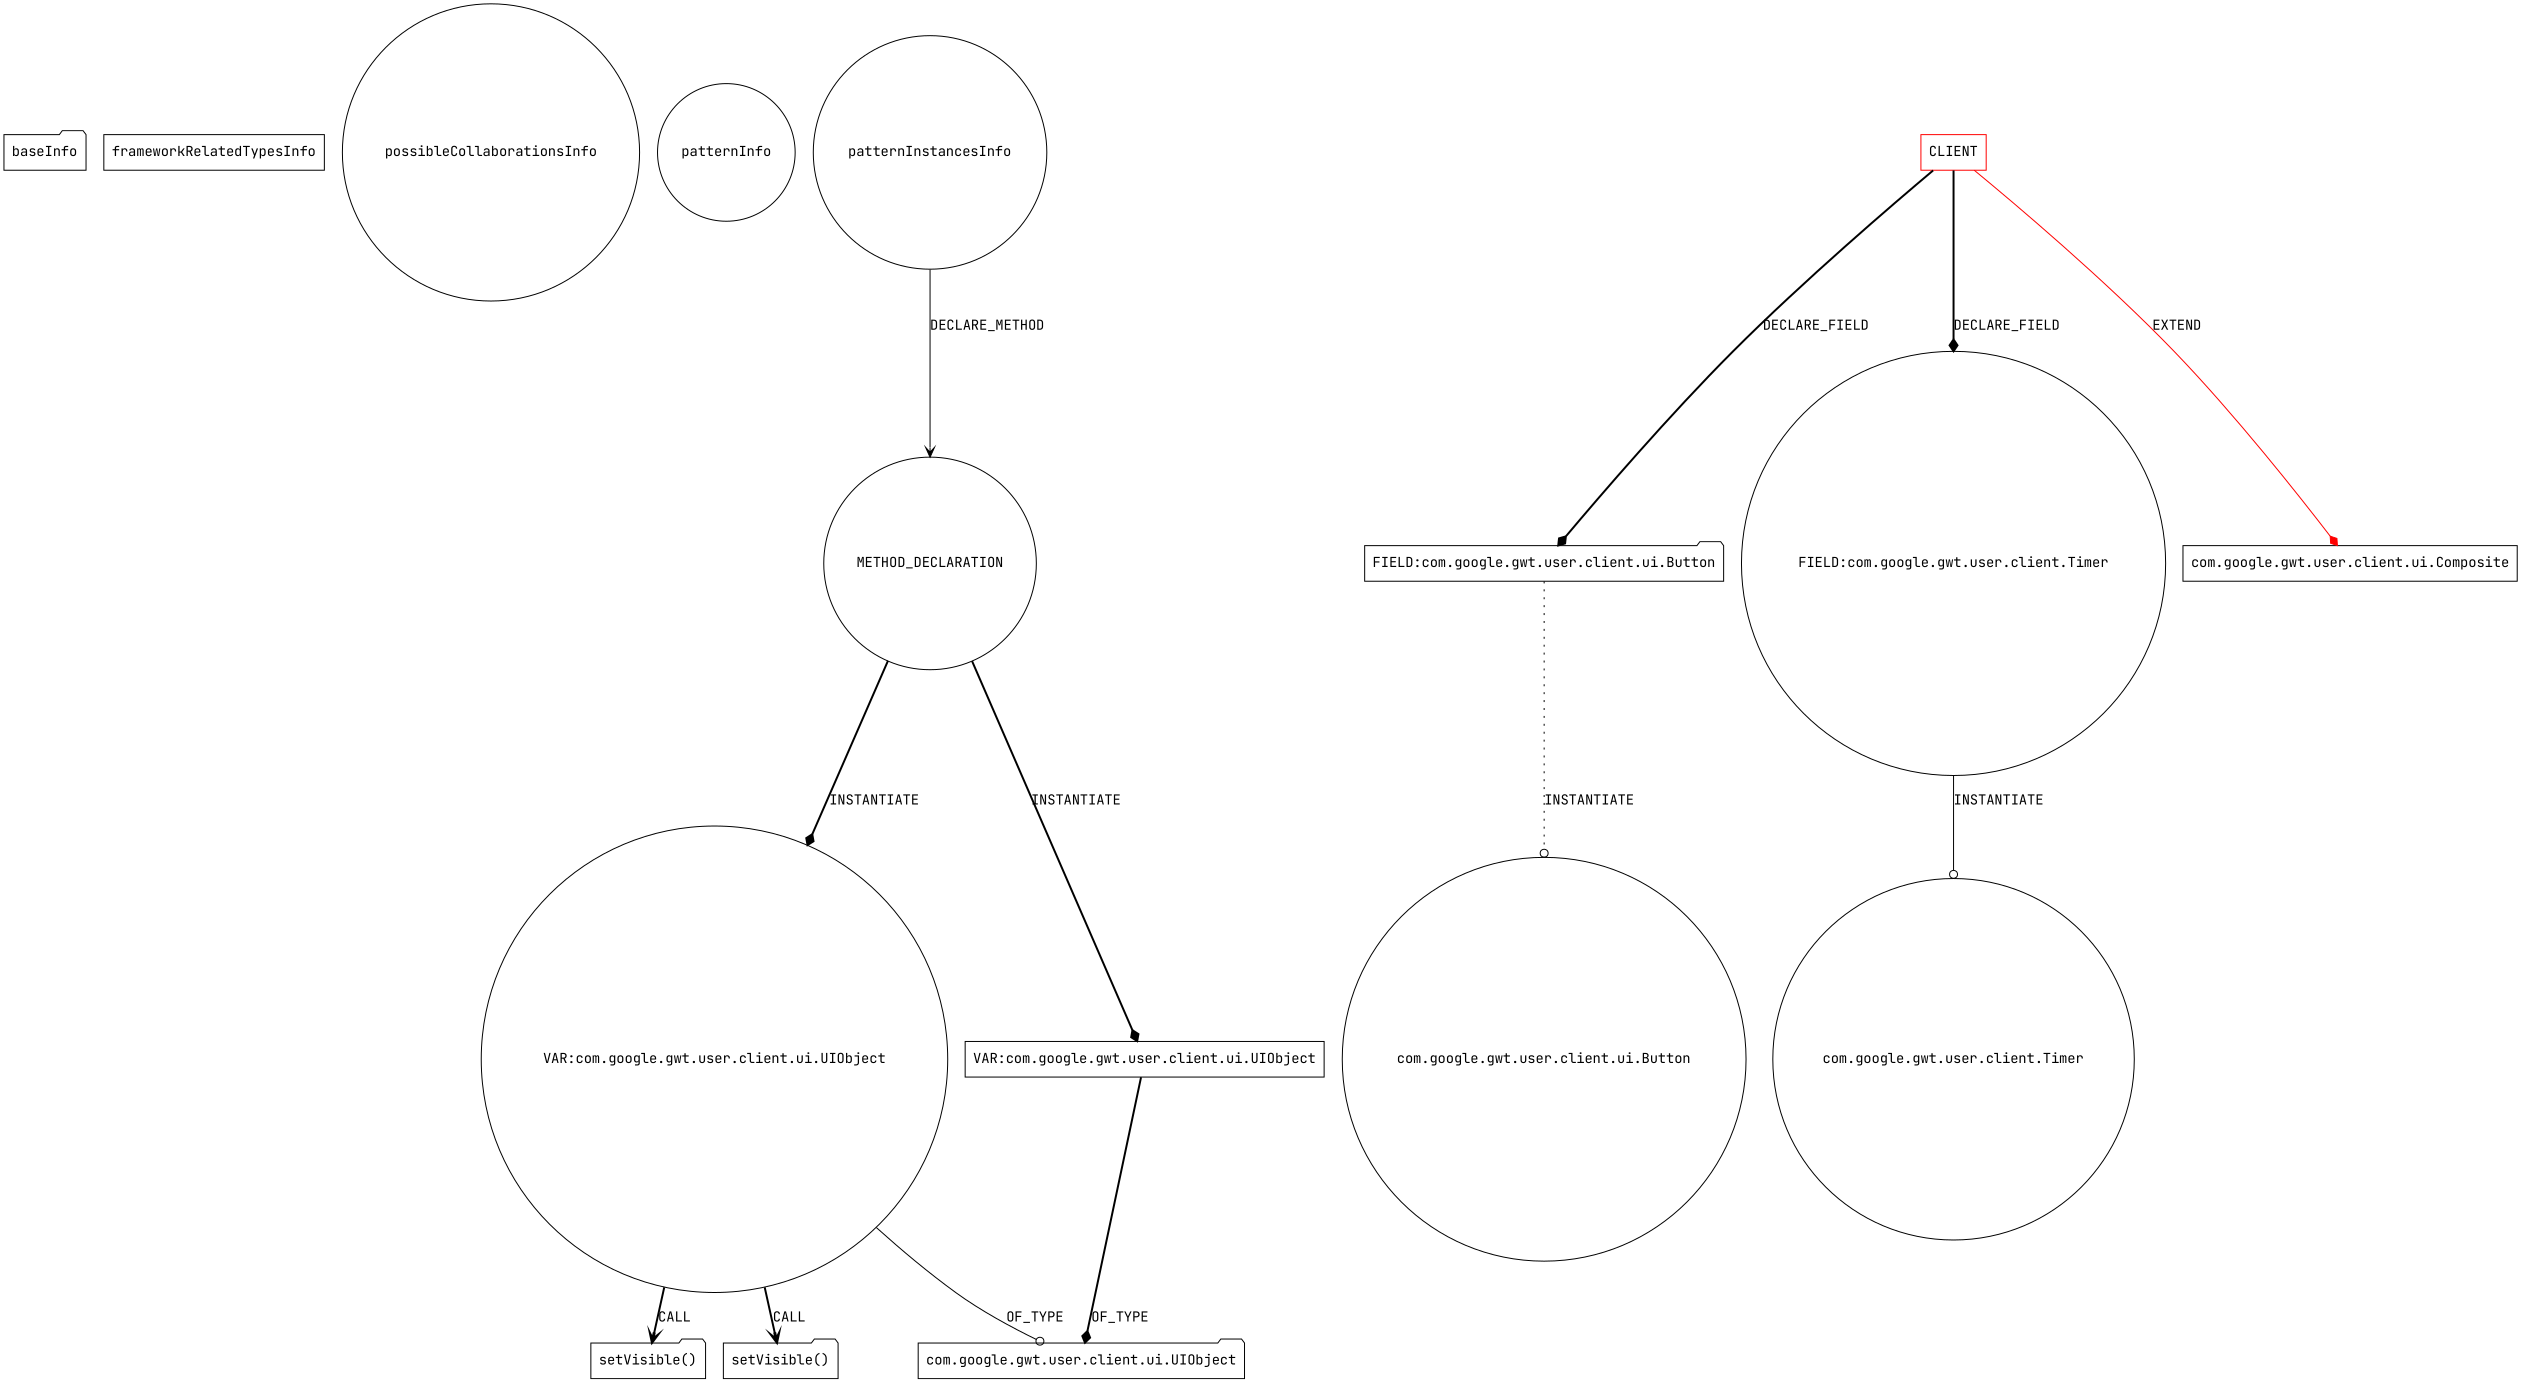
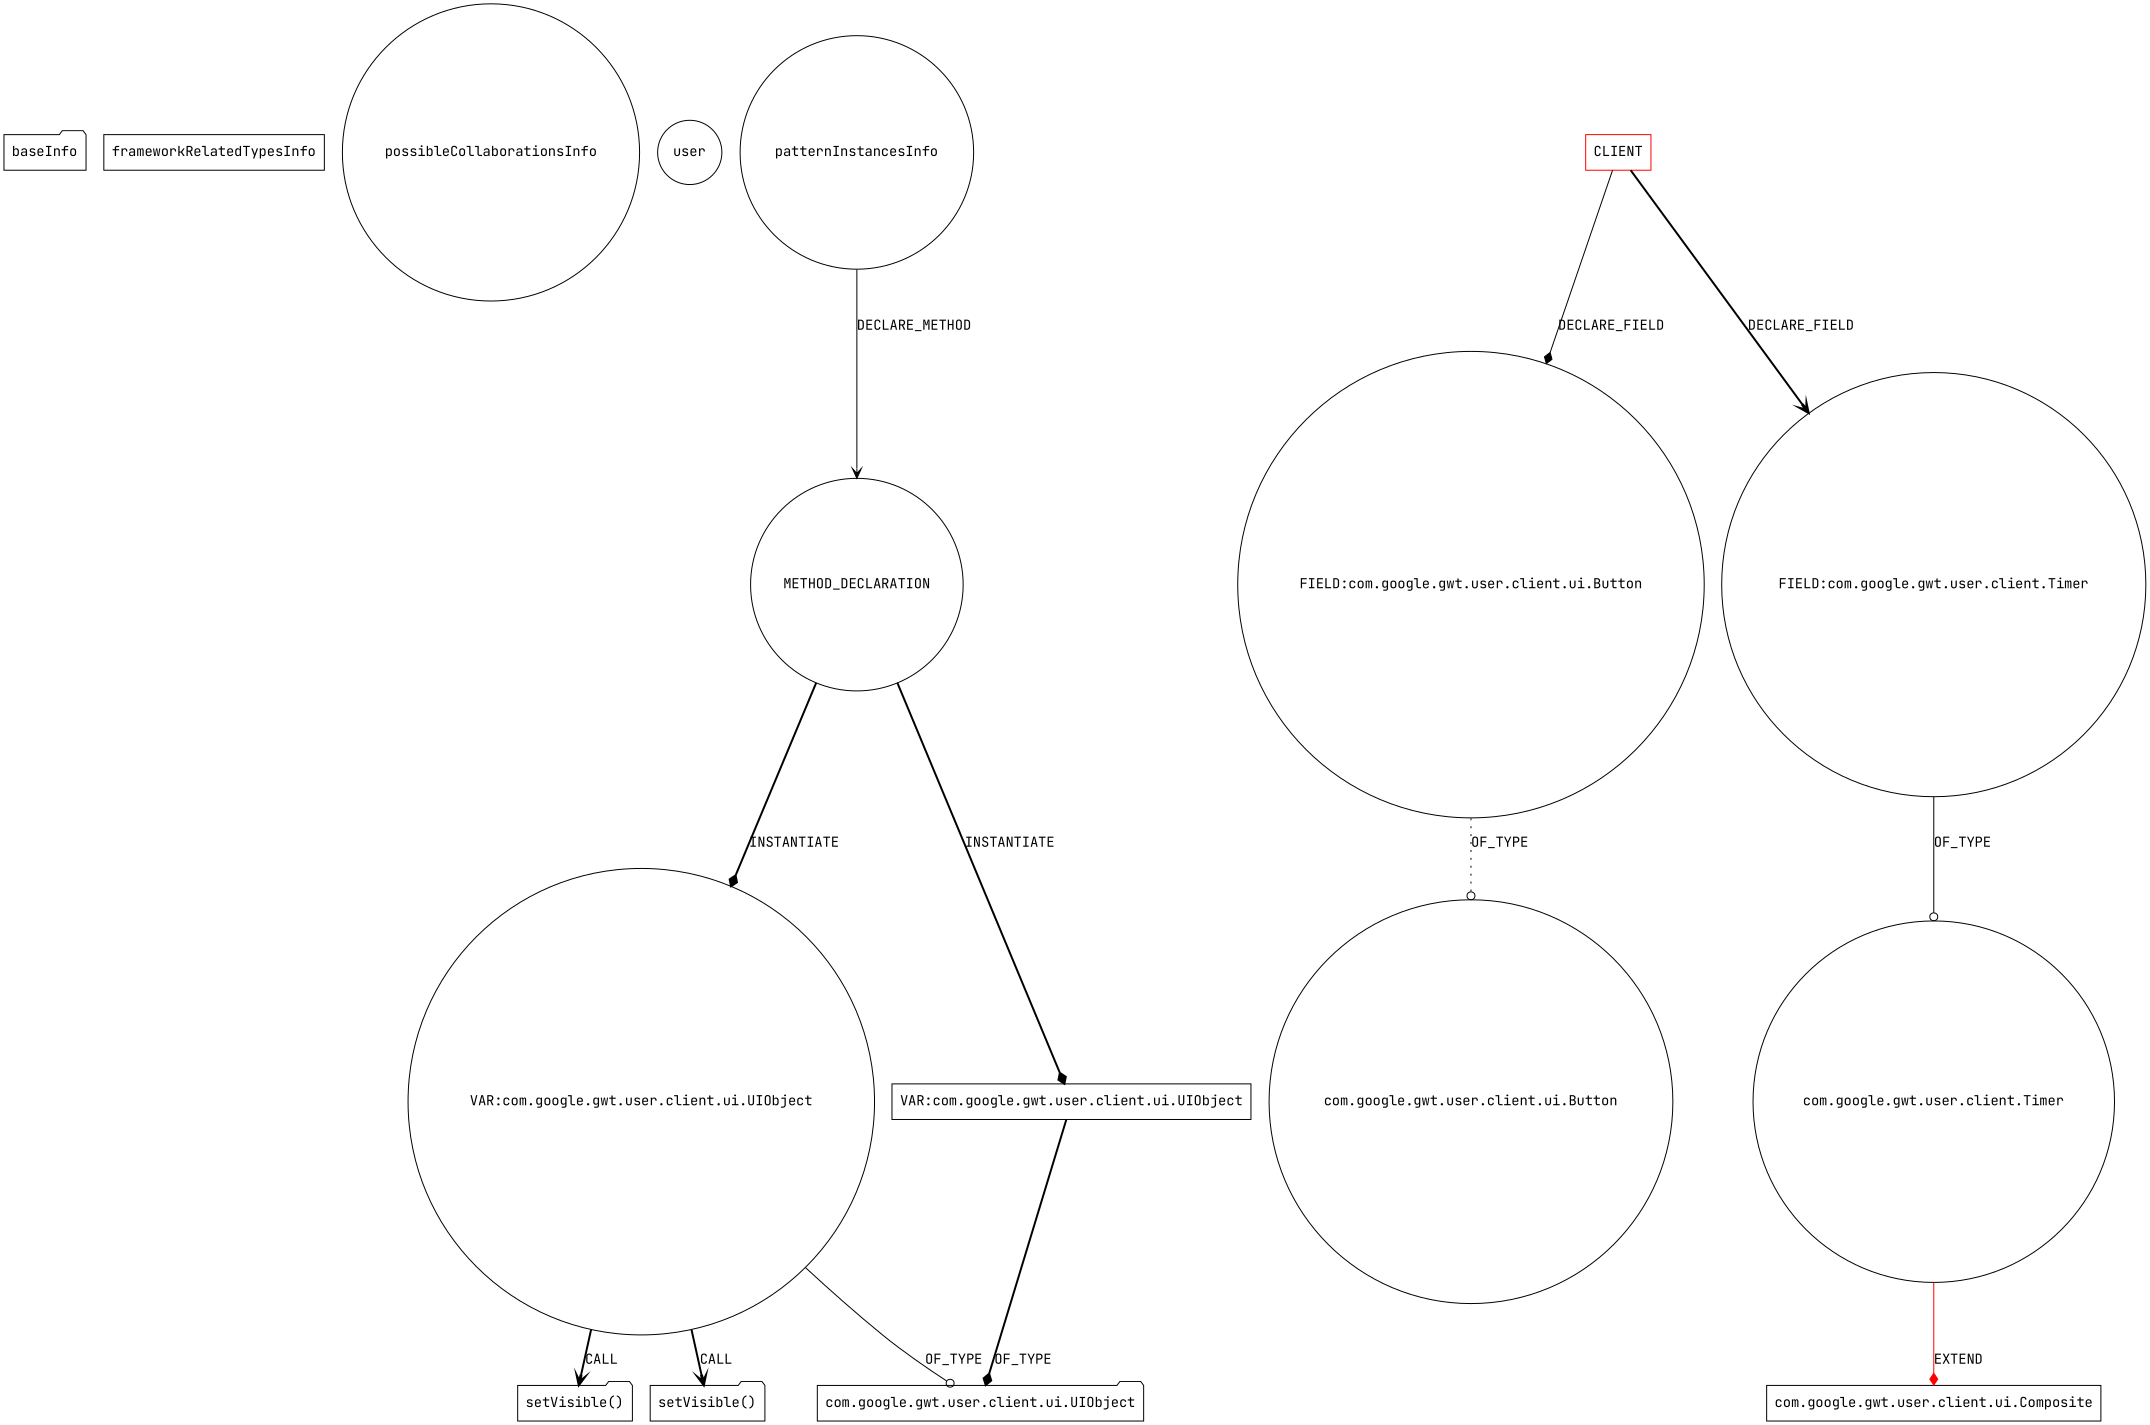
node "patternInfo": label "patternInfo" -> "user"
edge "CLIENT" -> "FIELD:com.google.gwt.user.client.Timer": arrowhead diamond -> vee
edge "CLIENT" -> "com.google.gwt.user.client.ui.Composite": now "com.google.gwt.user.client.Timer" -> "com.google.gwt.user.client.ui.Composite"
edge "CLIENT" -> "FIELD:com.google.gwt.user.client.ui.Button": style bold -> solid
node "FIELD:com.google.gwt.user.client.ui.Button": shape folder -> circle
edge "FIELD:com.google.gwt.user.client.ui.Button" -> "com.google.gwt.user.client.ui.Button": label "INSTANTIATE" -> "OF_TYPE"
edge "FIELD:com.google.gwt.user.client.Timer" -> "com.google.gwt.user.client.Timer": label "INSTANTIATE" -> "OF_TYPE"
